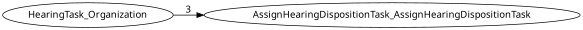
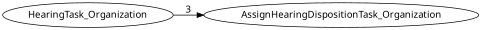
node "AssignHearingDispositionTask_AssignHearingDispositionTask": label "AssignHearingDispositionTask_AssignHearingDispositionTask" -> "AssignHearingDispositionTask_Organization"
